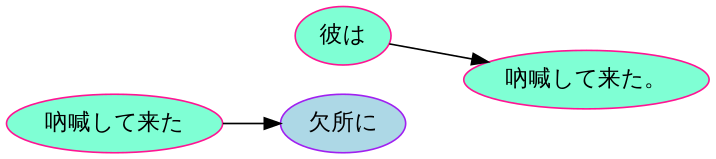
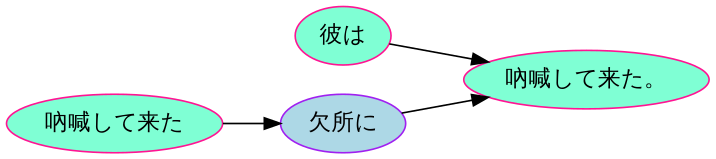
edge "欠所に" -> "吶喊して来た。": added
